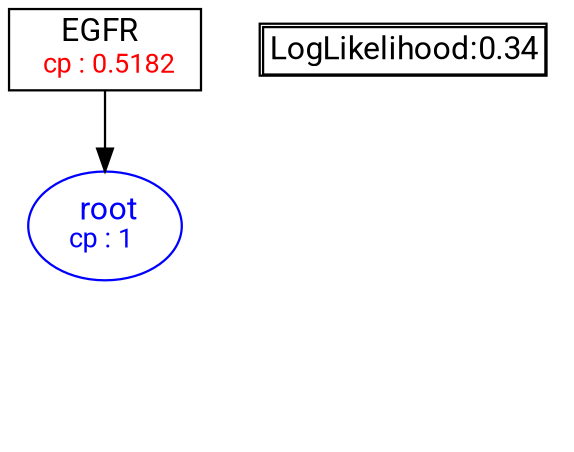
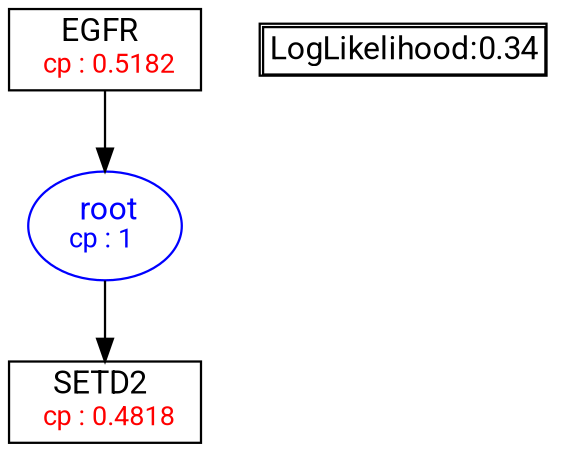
node "SETD2": added
